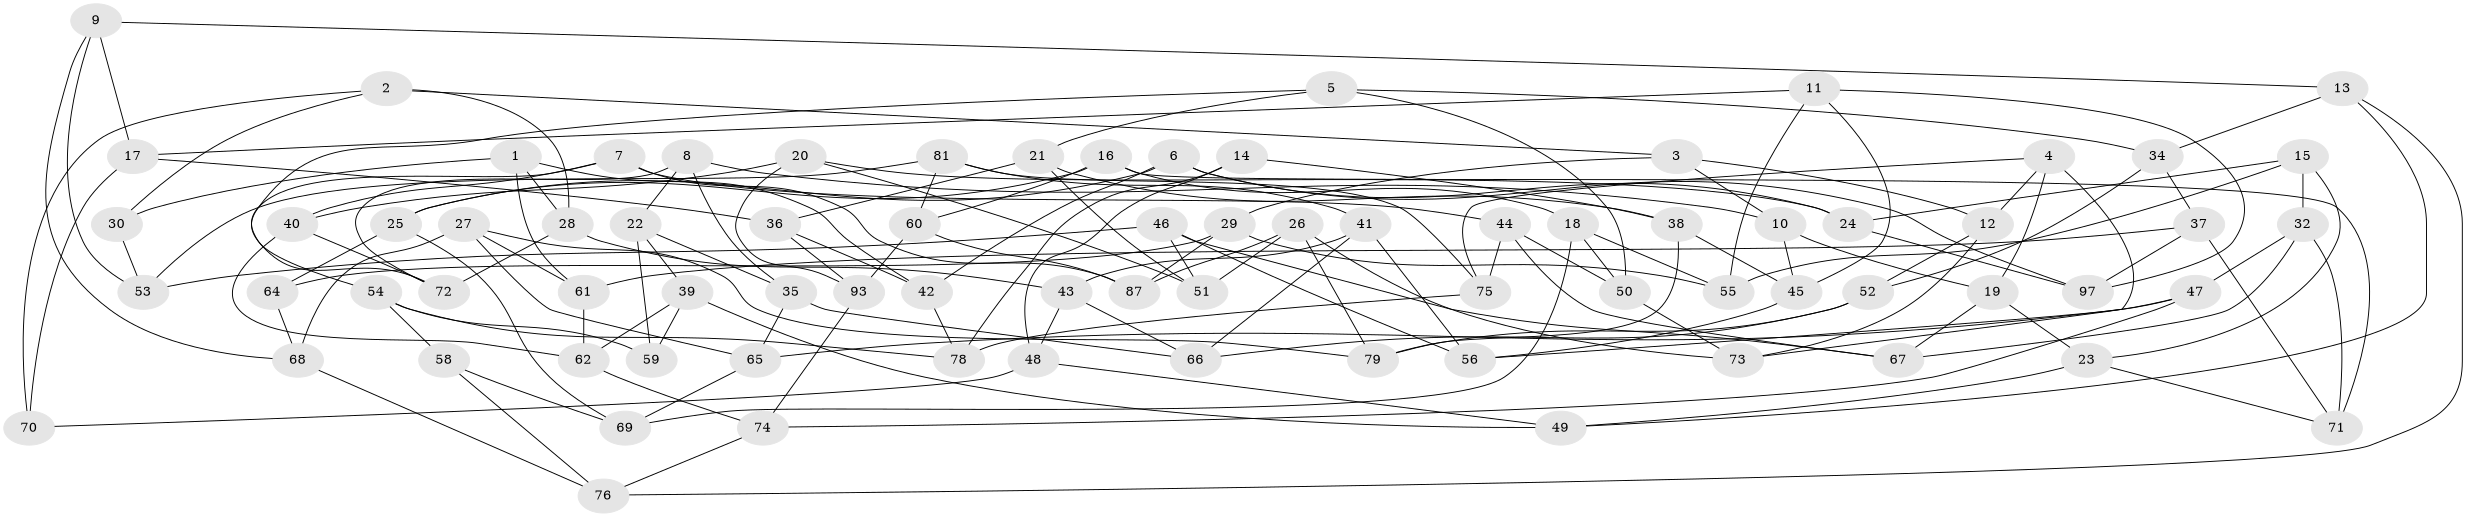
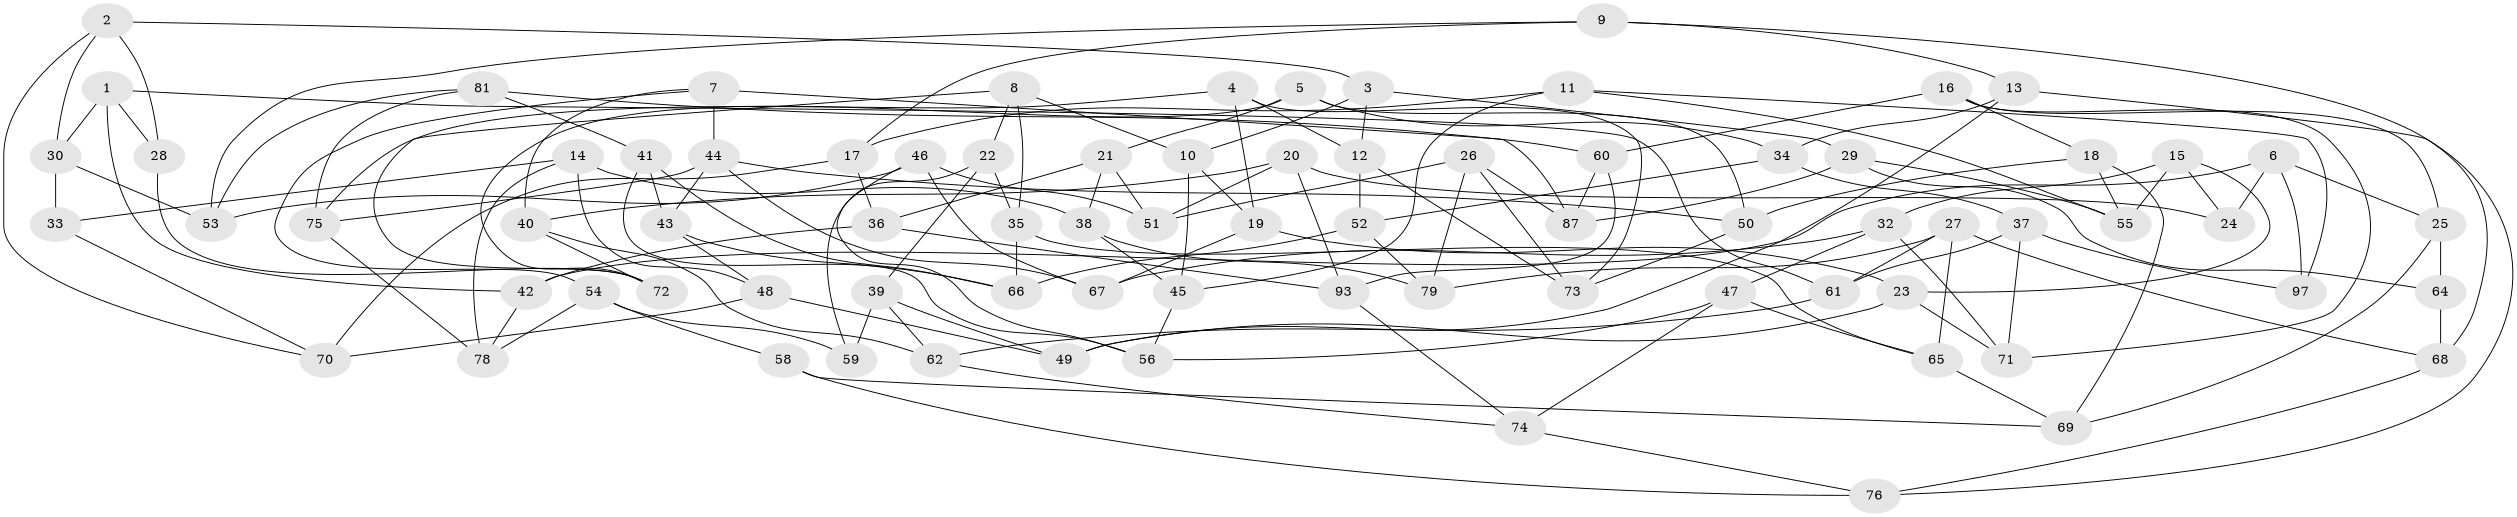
node "33": added
edge "24" -- "97": removed
edge "28" -- "43": now "44" -- "43"
